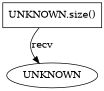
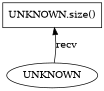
edge "UNKNOWN.size()" -> "UNKNOWN": reversed
